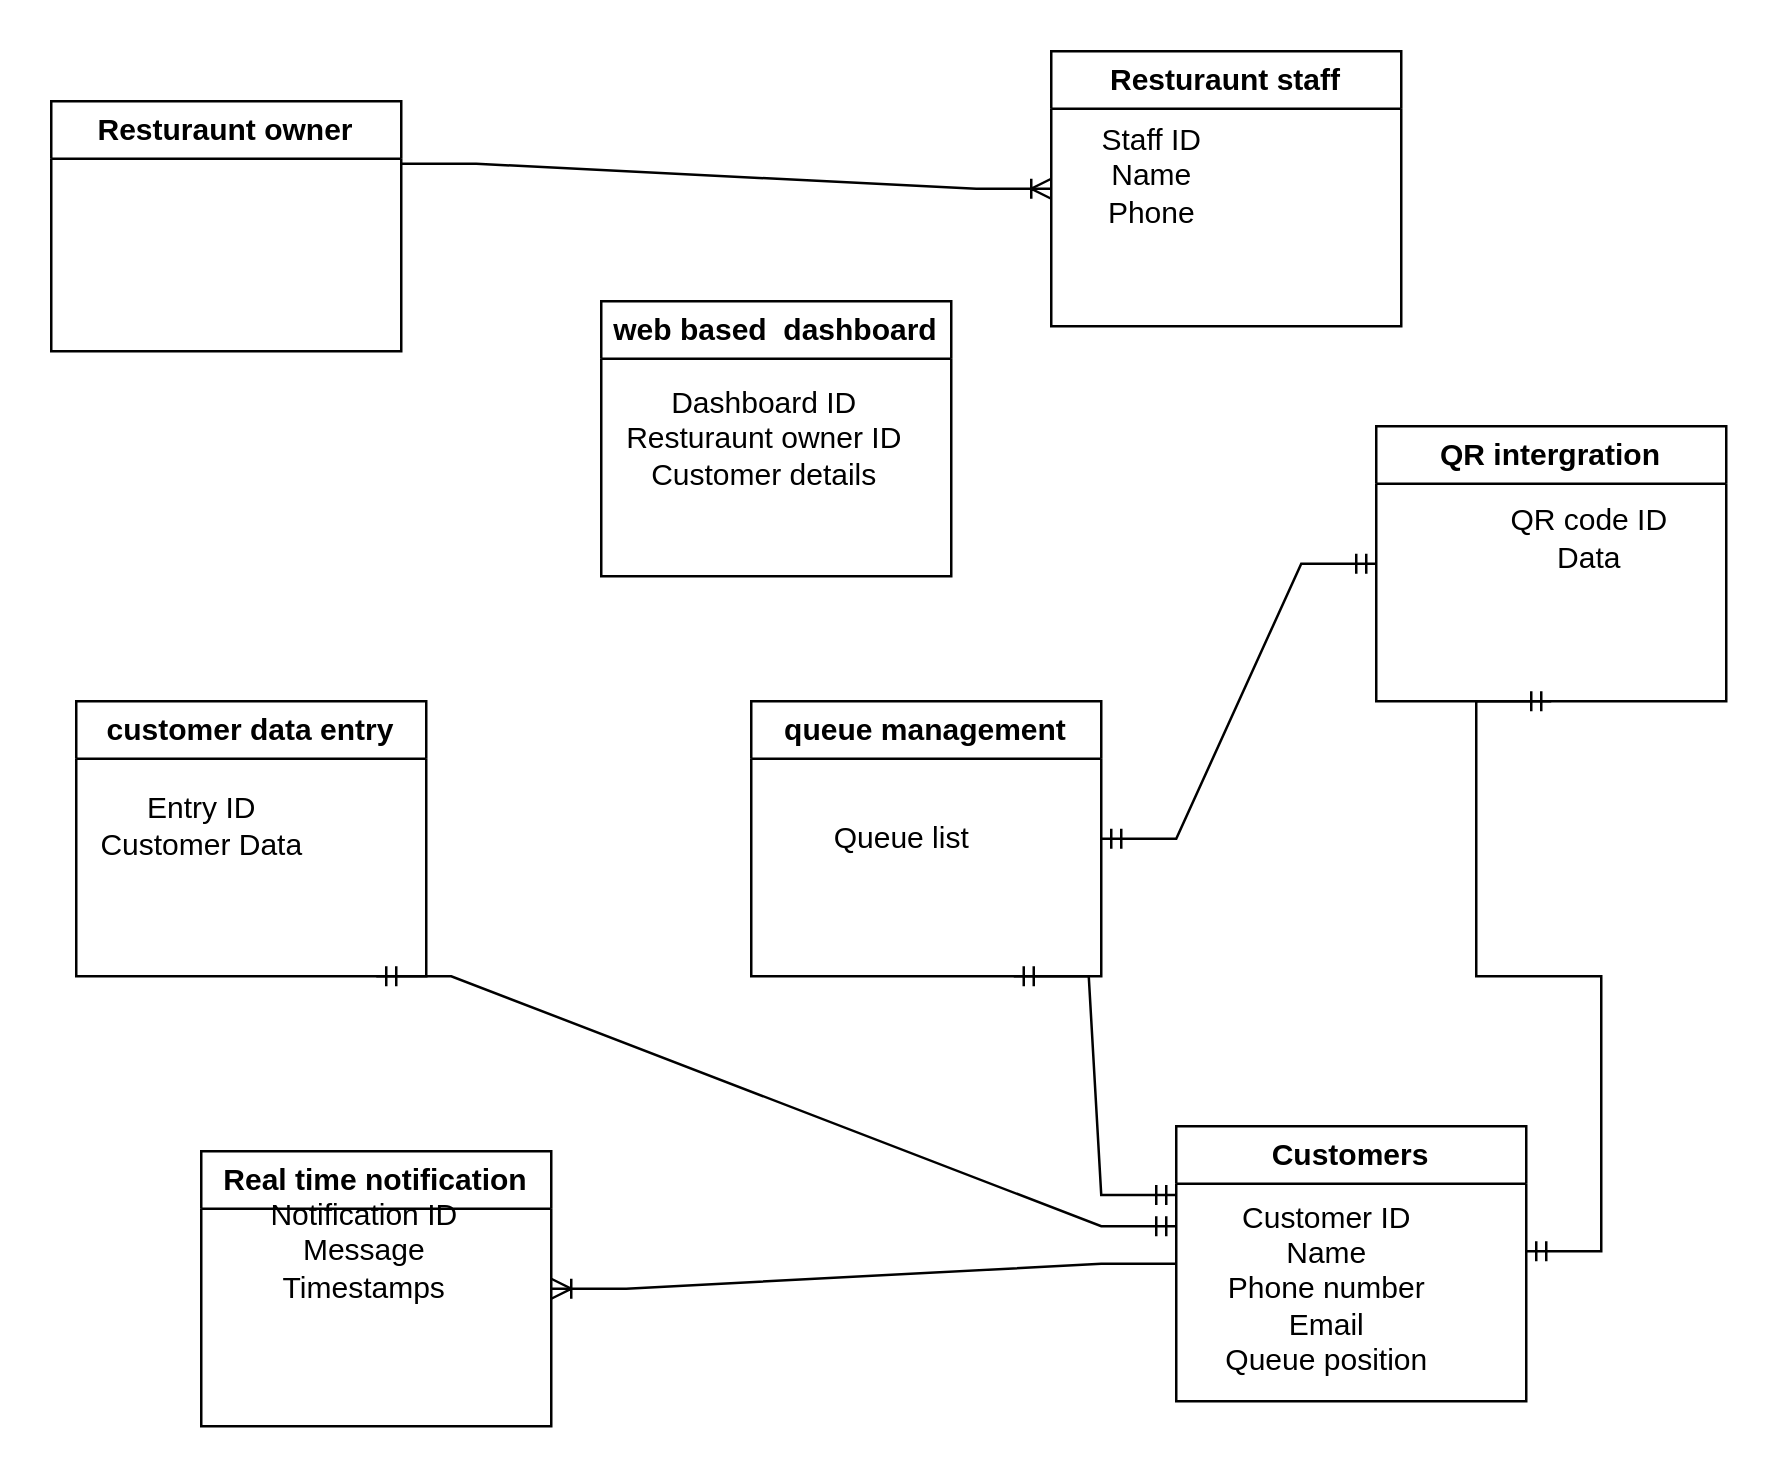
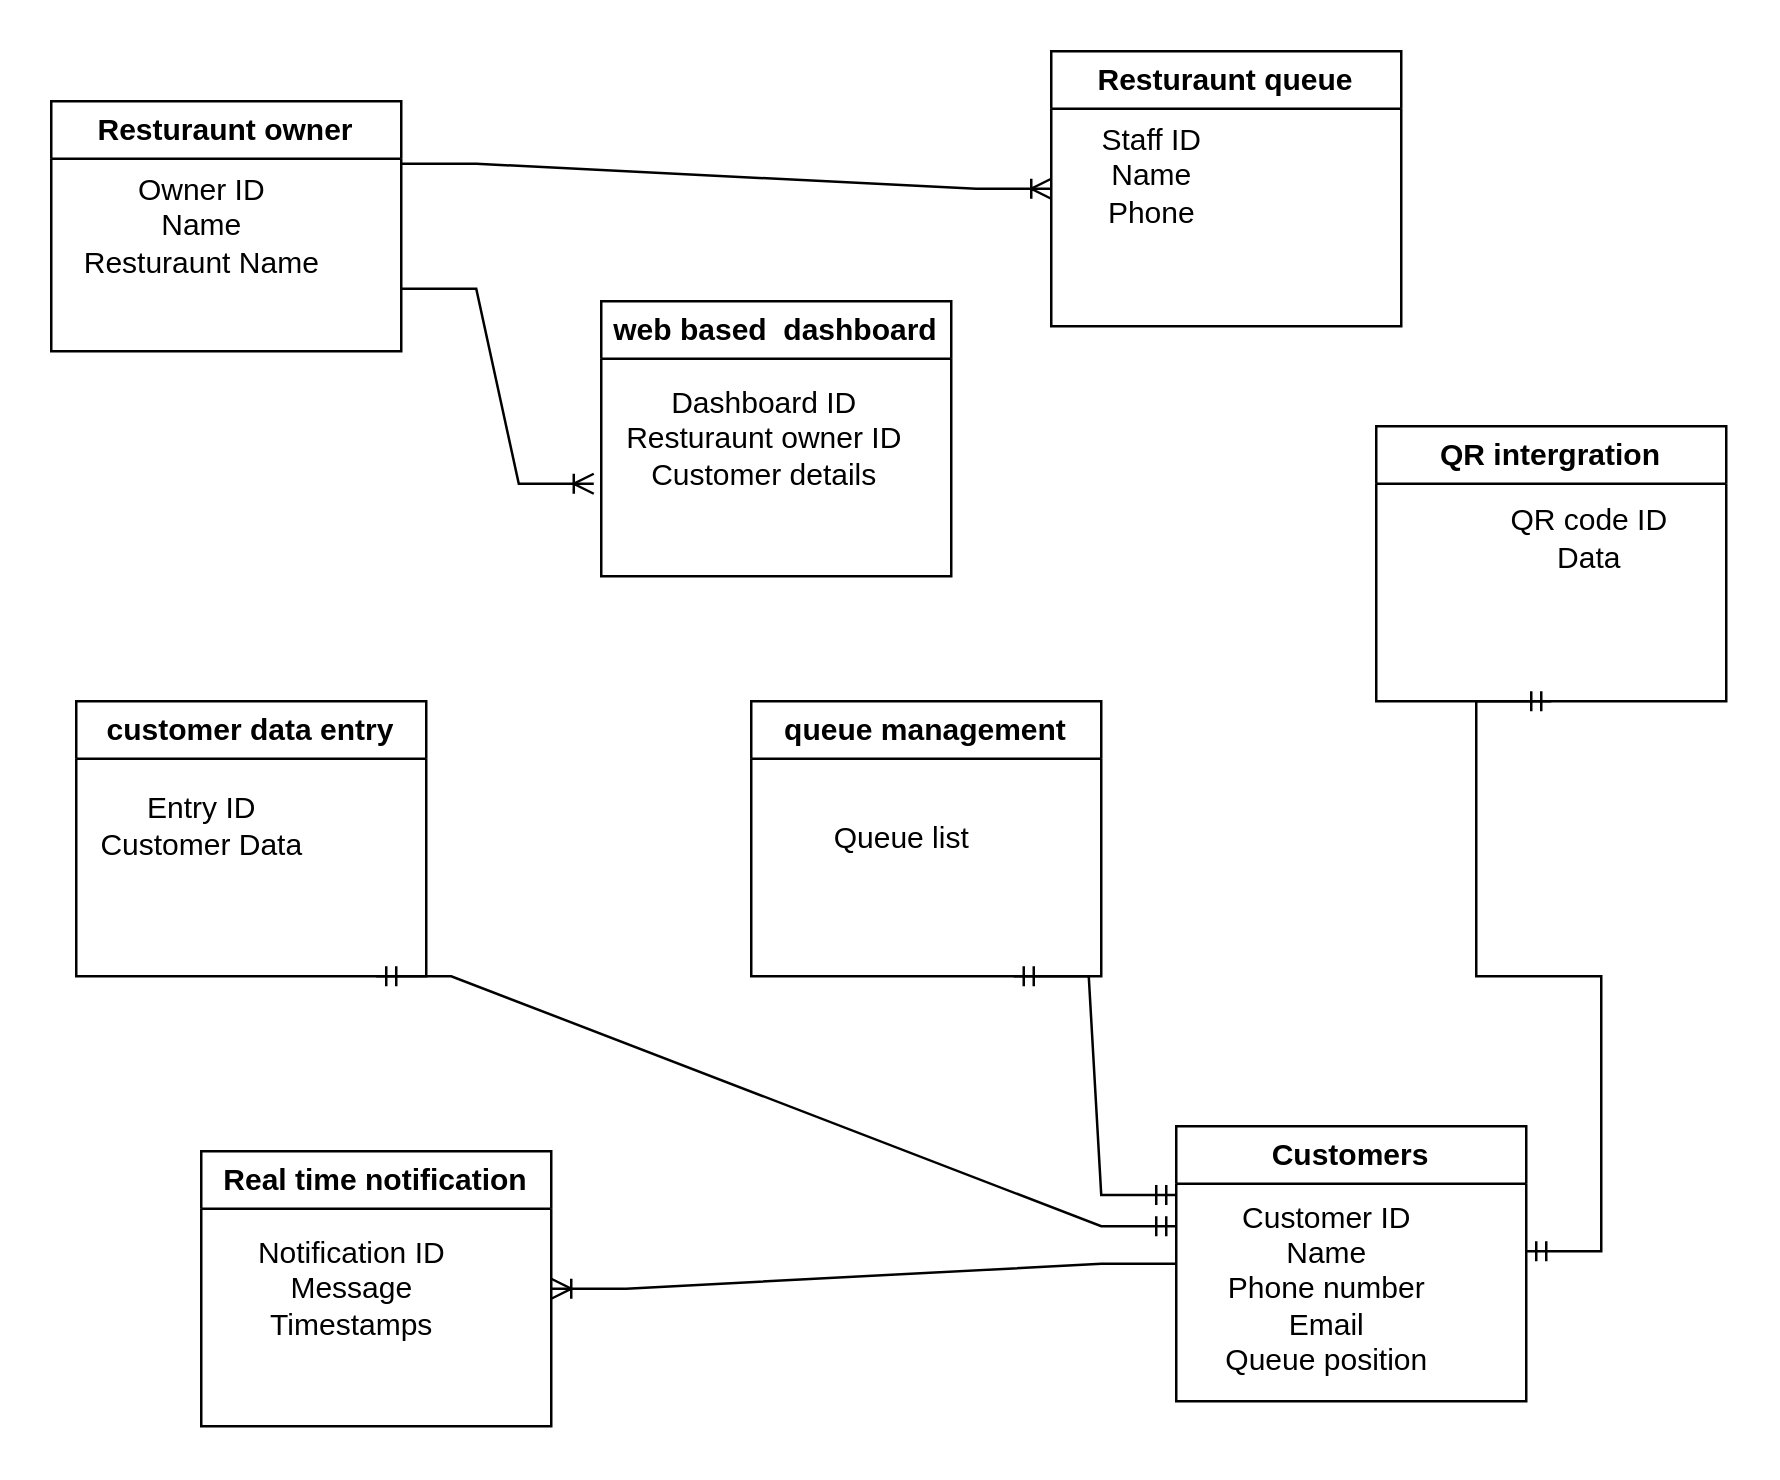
node "Resturaunt staff": label "Resturaunt staff" -> "Resturaunt queue"
node "Owner ID Name Resturaunt Name": added
edge "Resturaunt owner" -> "Dashboard ID Resturaunt owner ID Customer details": added
edge "QR intergration" -- "queue management": removed
node "Notification ID Message Timestamps": moved (364, 1251) -> (351, 1289)
